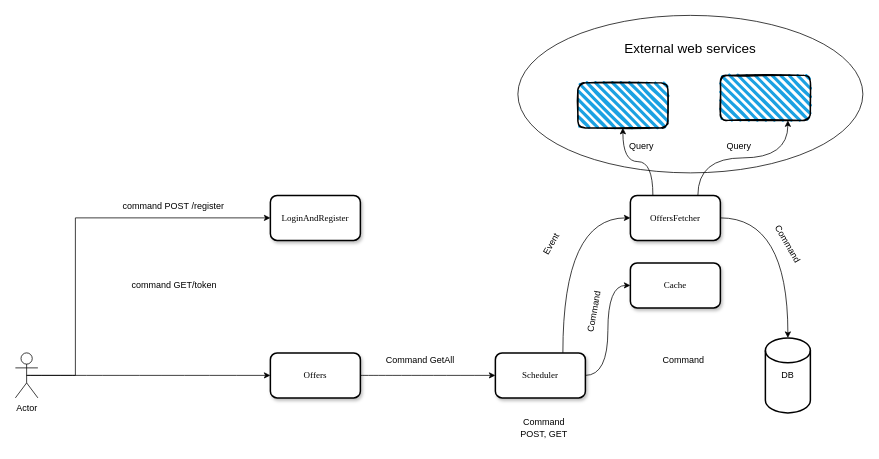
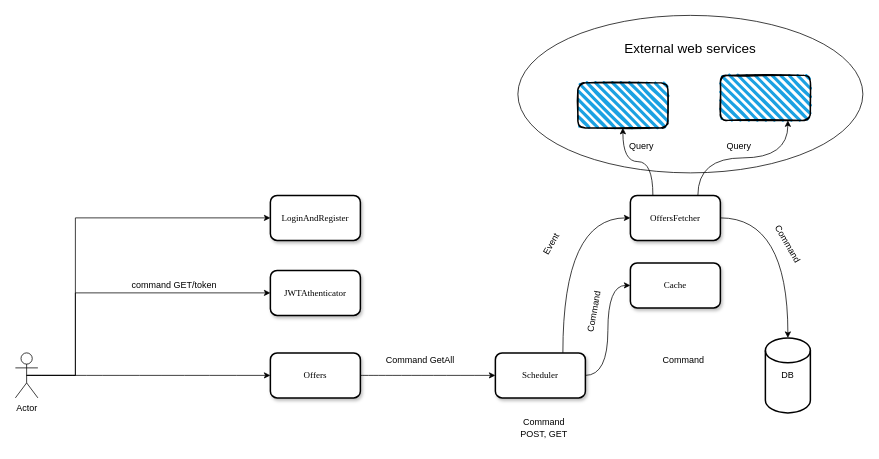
node "command POST /register": removed
edge "Actor" -> "JWTAthenticator": added
node "JWTAthenticator": added
